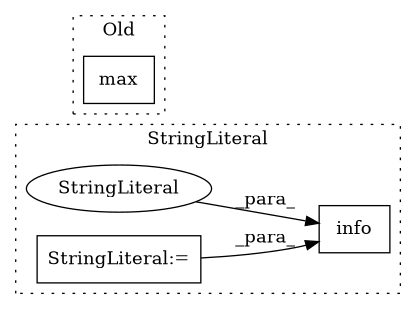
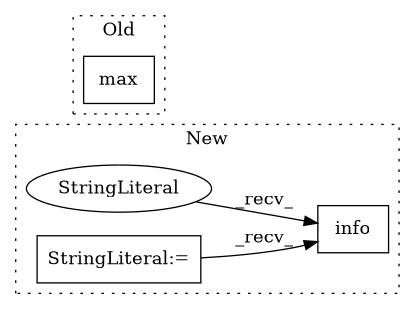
cluster "StringLiteral": label "StringLiteral" -> "New"
edge "StringLiteral" -> "info": label "_para_" -> "_recv_"
edge "StringLiteral:=" -> "info": label "_para_" -> "_recv_"
